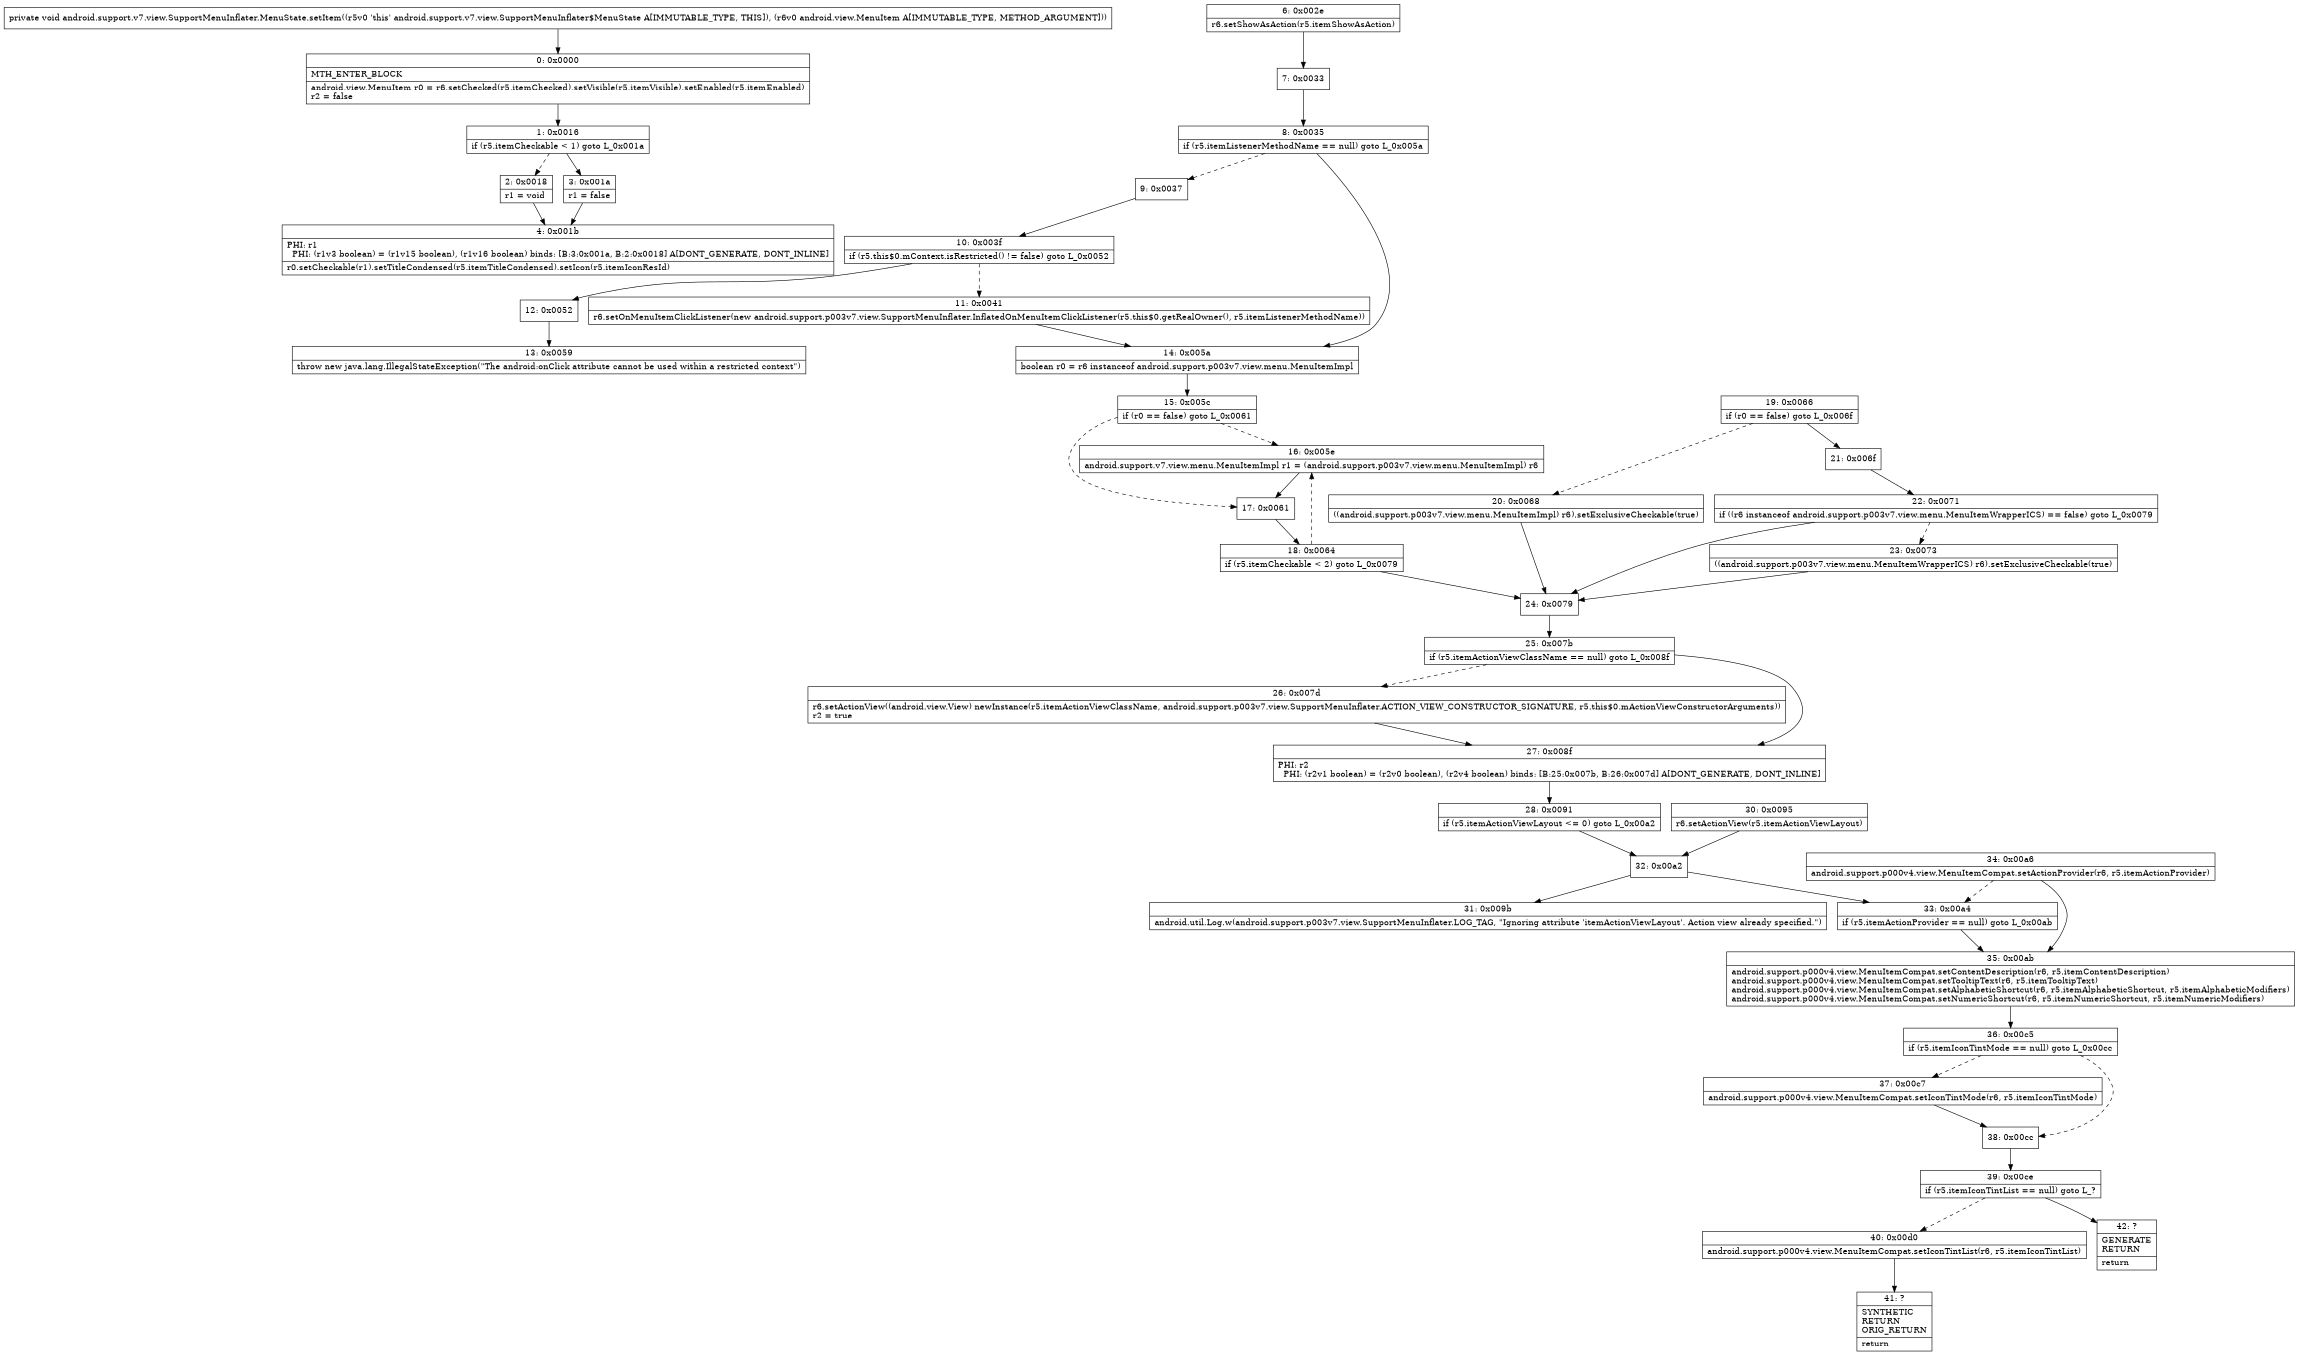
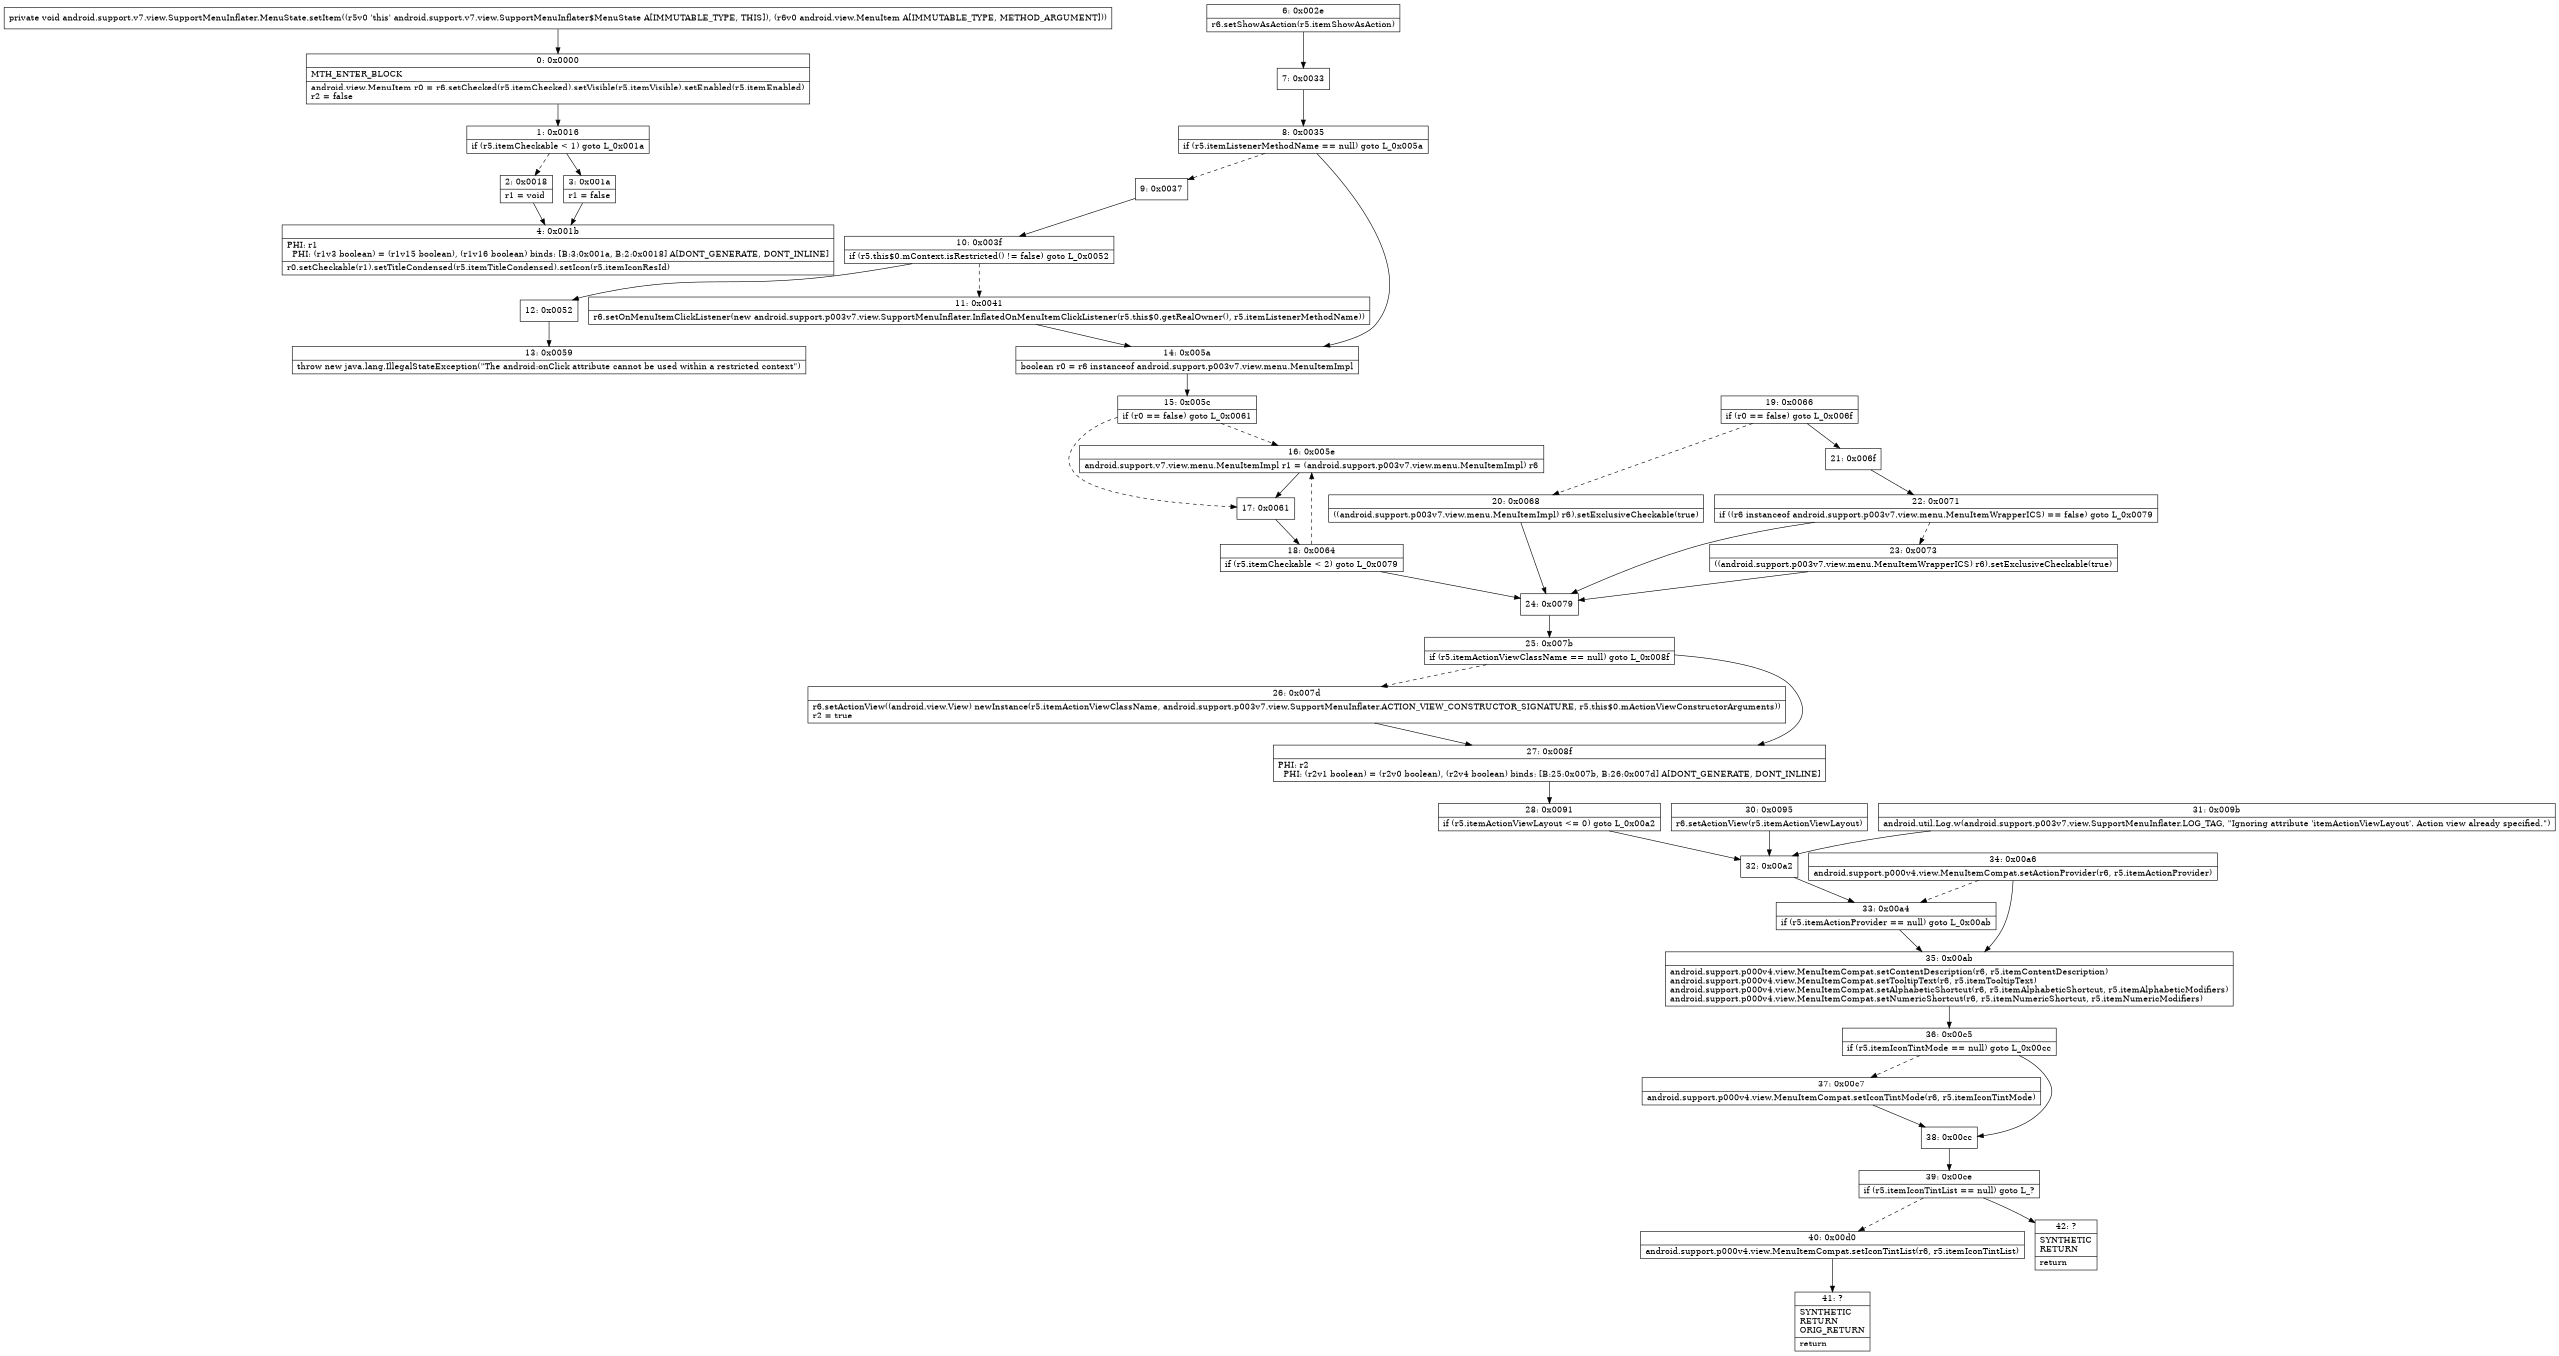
edge "32: 0x00a2" -> "31: 0x009b": reversed
edge "36: 0x00c5" -> "38: 0x00cc": style dashed -> solid
node "42: ?": text "GENERATE" -> "SYNTHETIC"
